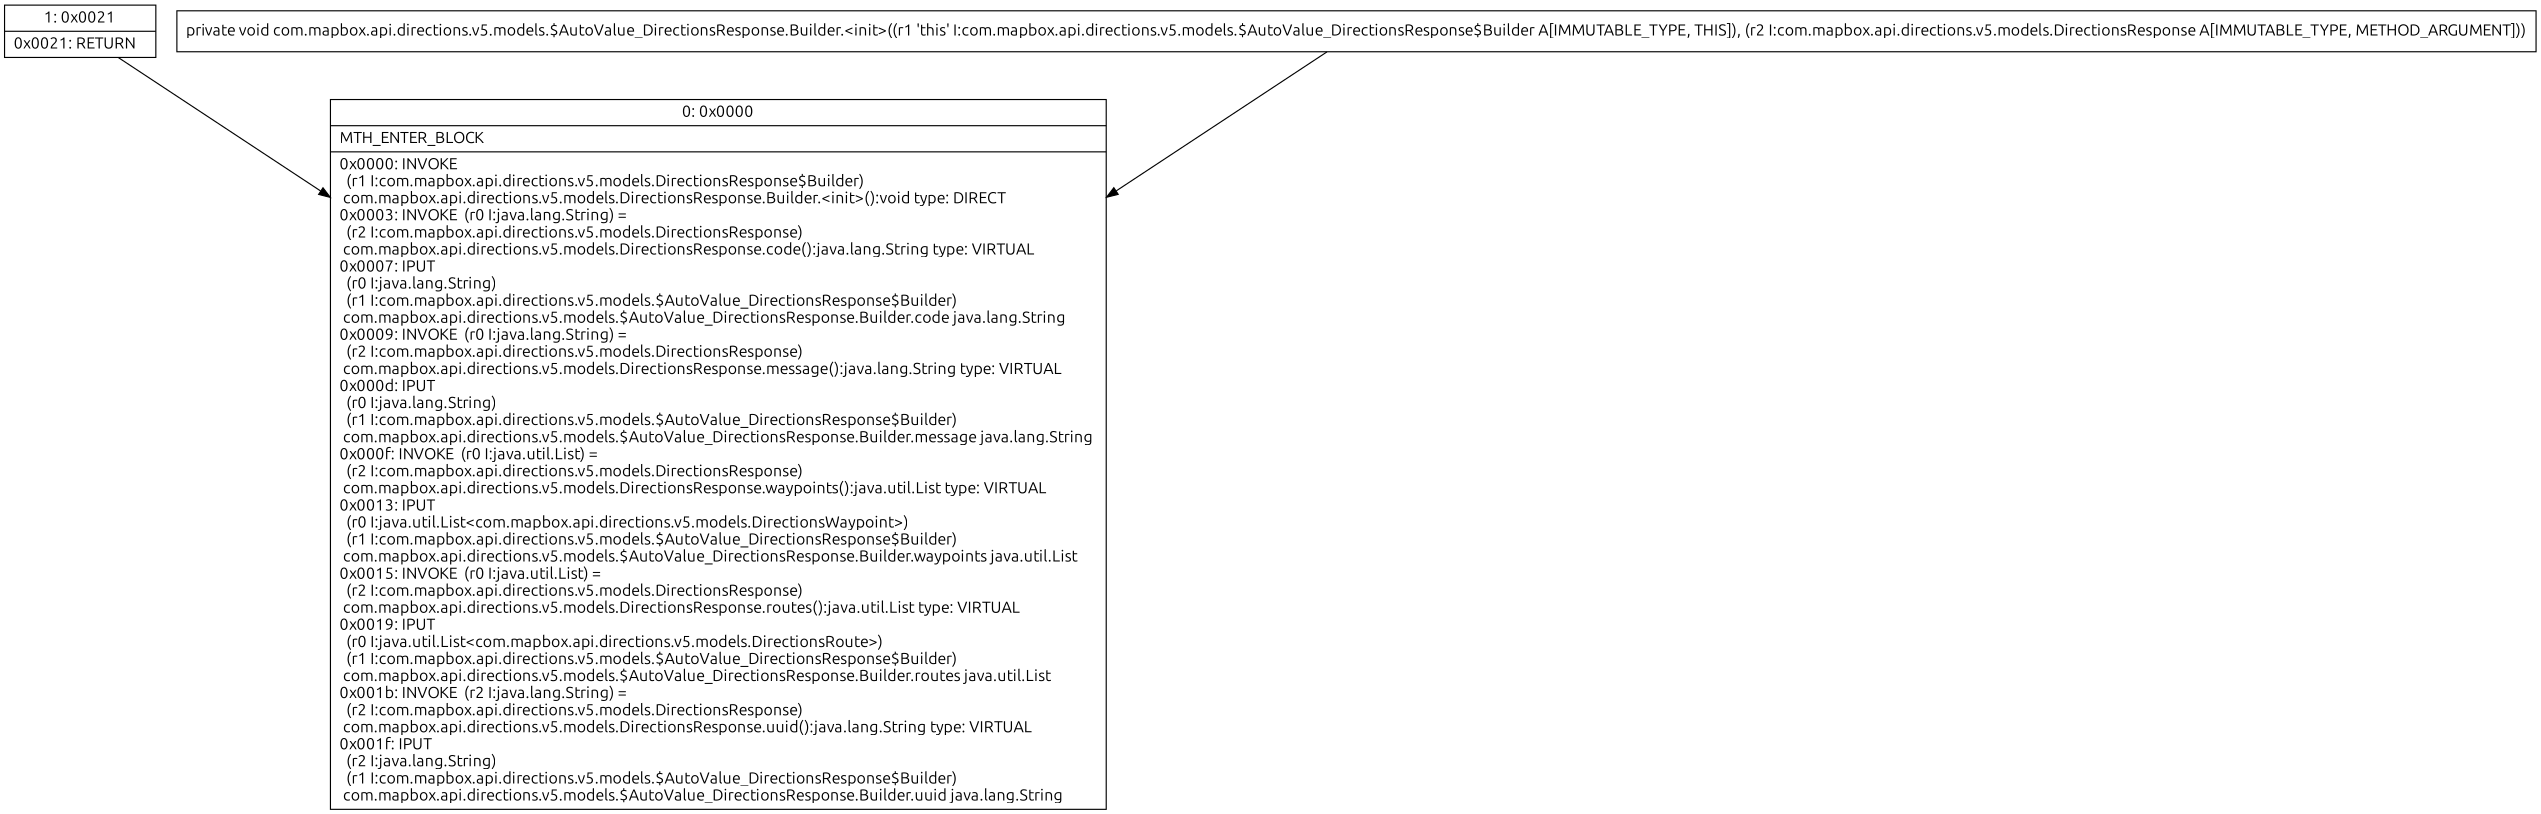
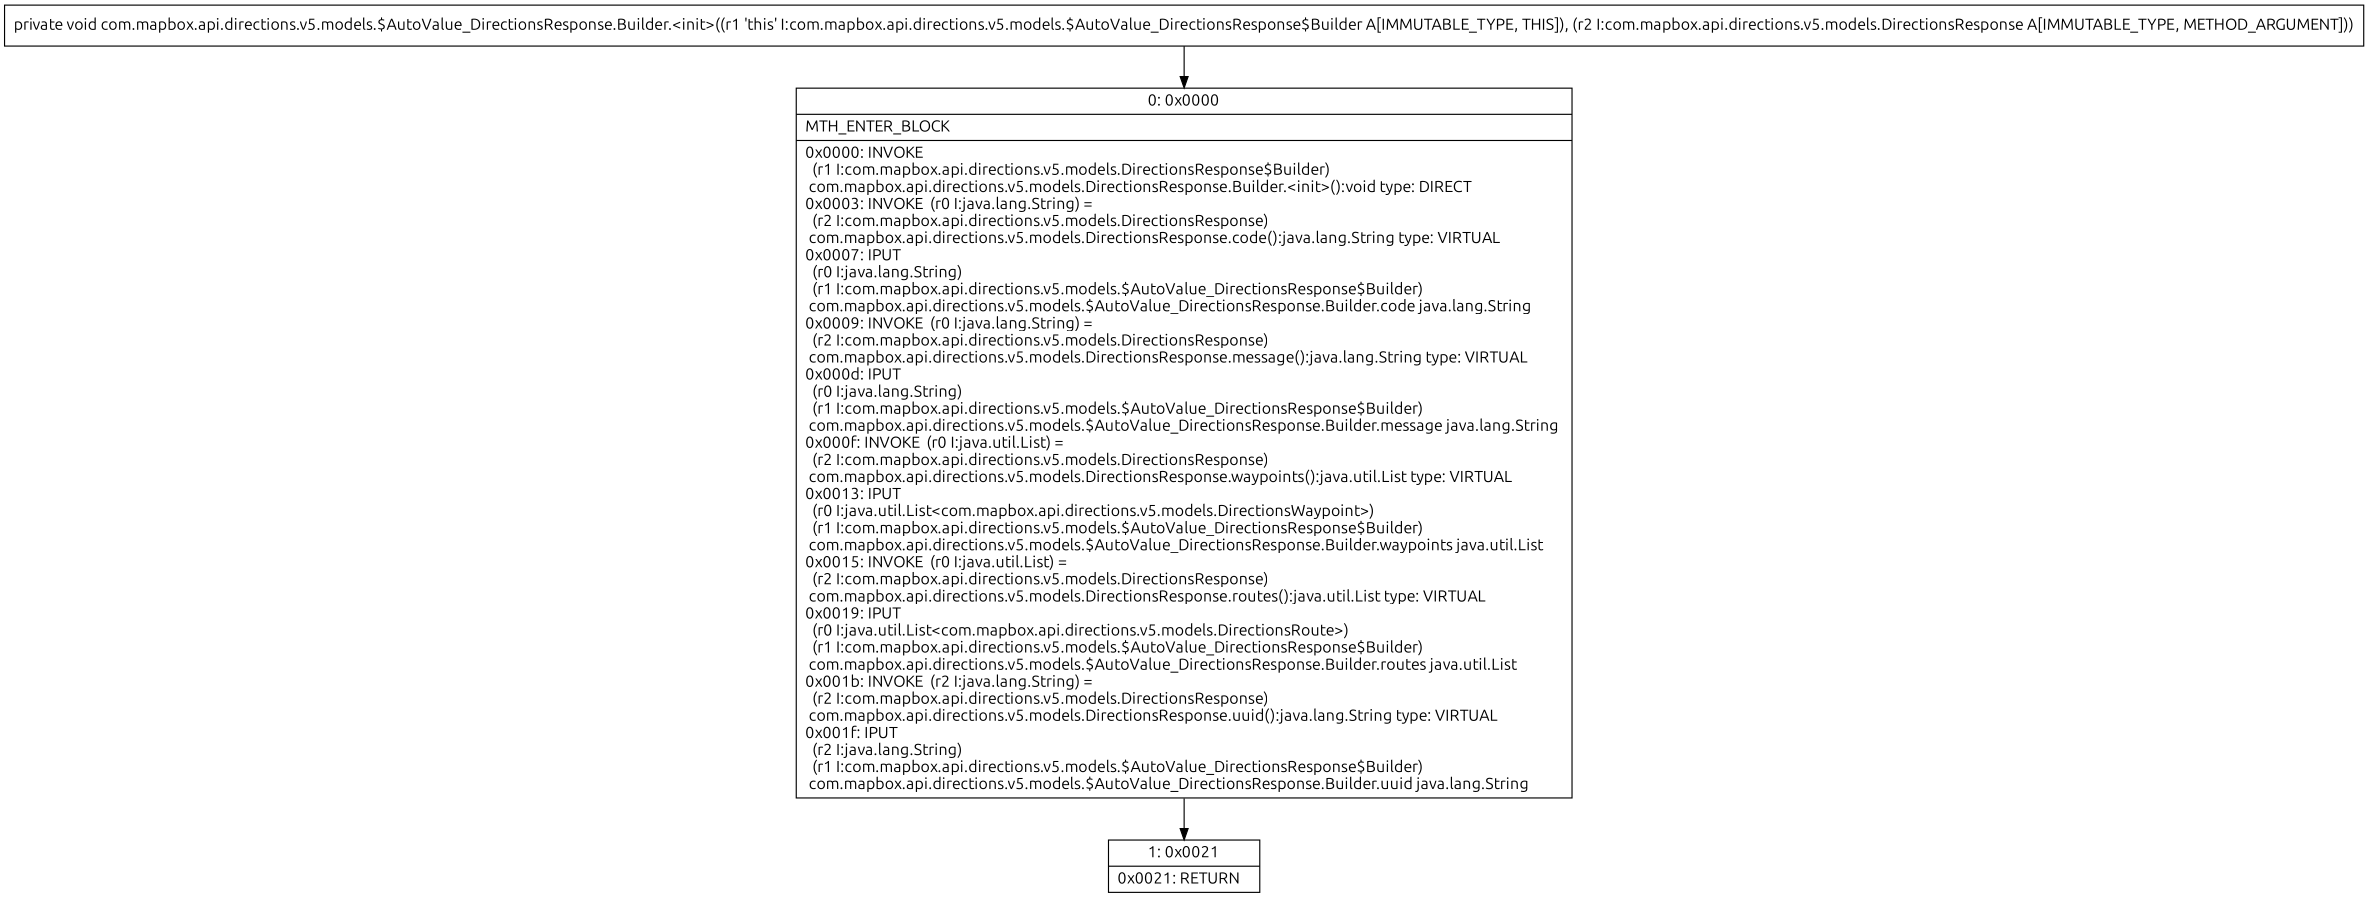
edge "1: 0x0021" -> "0: 0x0000": reversed
